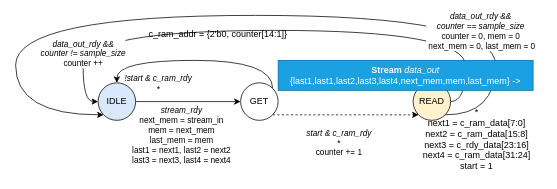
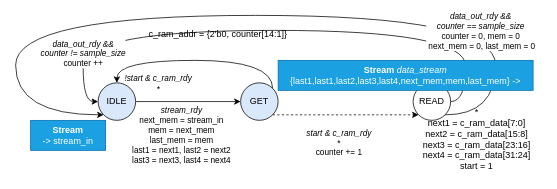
node "Stream data_out {last1,last1,last2,last3,last4,next_mem,mem,last_mem} ->": label "Stream data_out {last1,last1,last2,last3,last4,next_mem,mem,last_mem} ->" -> "Stream data_stream {last1,last1,last2,last3,last4,next_mem,mem,last_mem} ->"
node "GET": fillcolor #ffffff -> #dae8fc
node "READ": fillcolor #fff2cc -> #ffffff
node "Stream -> stream_in": added
node "* next1 = c_ram_data[7:0] next2 = c_ram_data[15:8] next3 = c_rdy_data[23:16] next4 = c_ram_data[31:24] start = 1": label "* next1 = c_ram_data[7:0] next2 = c_ram_data[15:8] next3 = c_rdy_data[23:16] next4 = c_ram_data[31:24] start = 1" -> "* next1 = c_ram_data[7:0] next2 = c_ram_data[15:8] next3 = c_ram_data[23:16] next4 = c_ram_data[31:24] start = 1"
